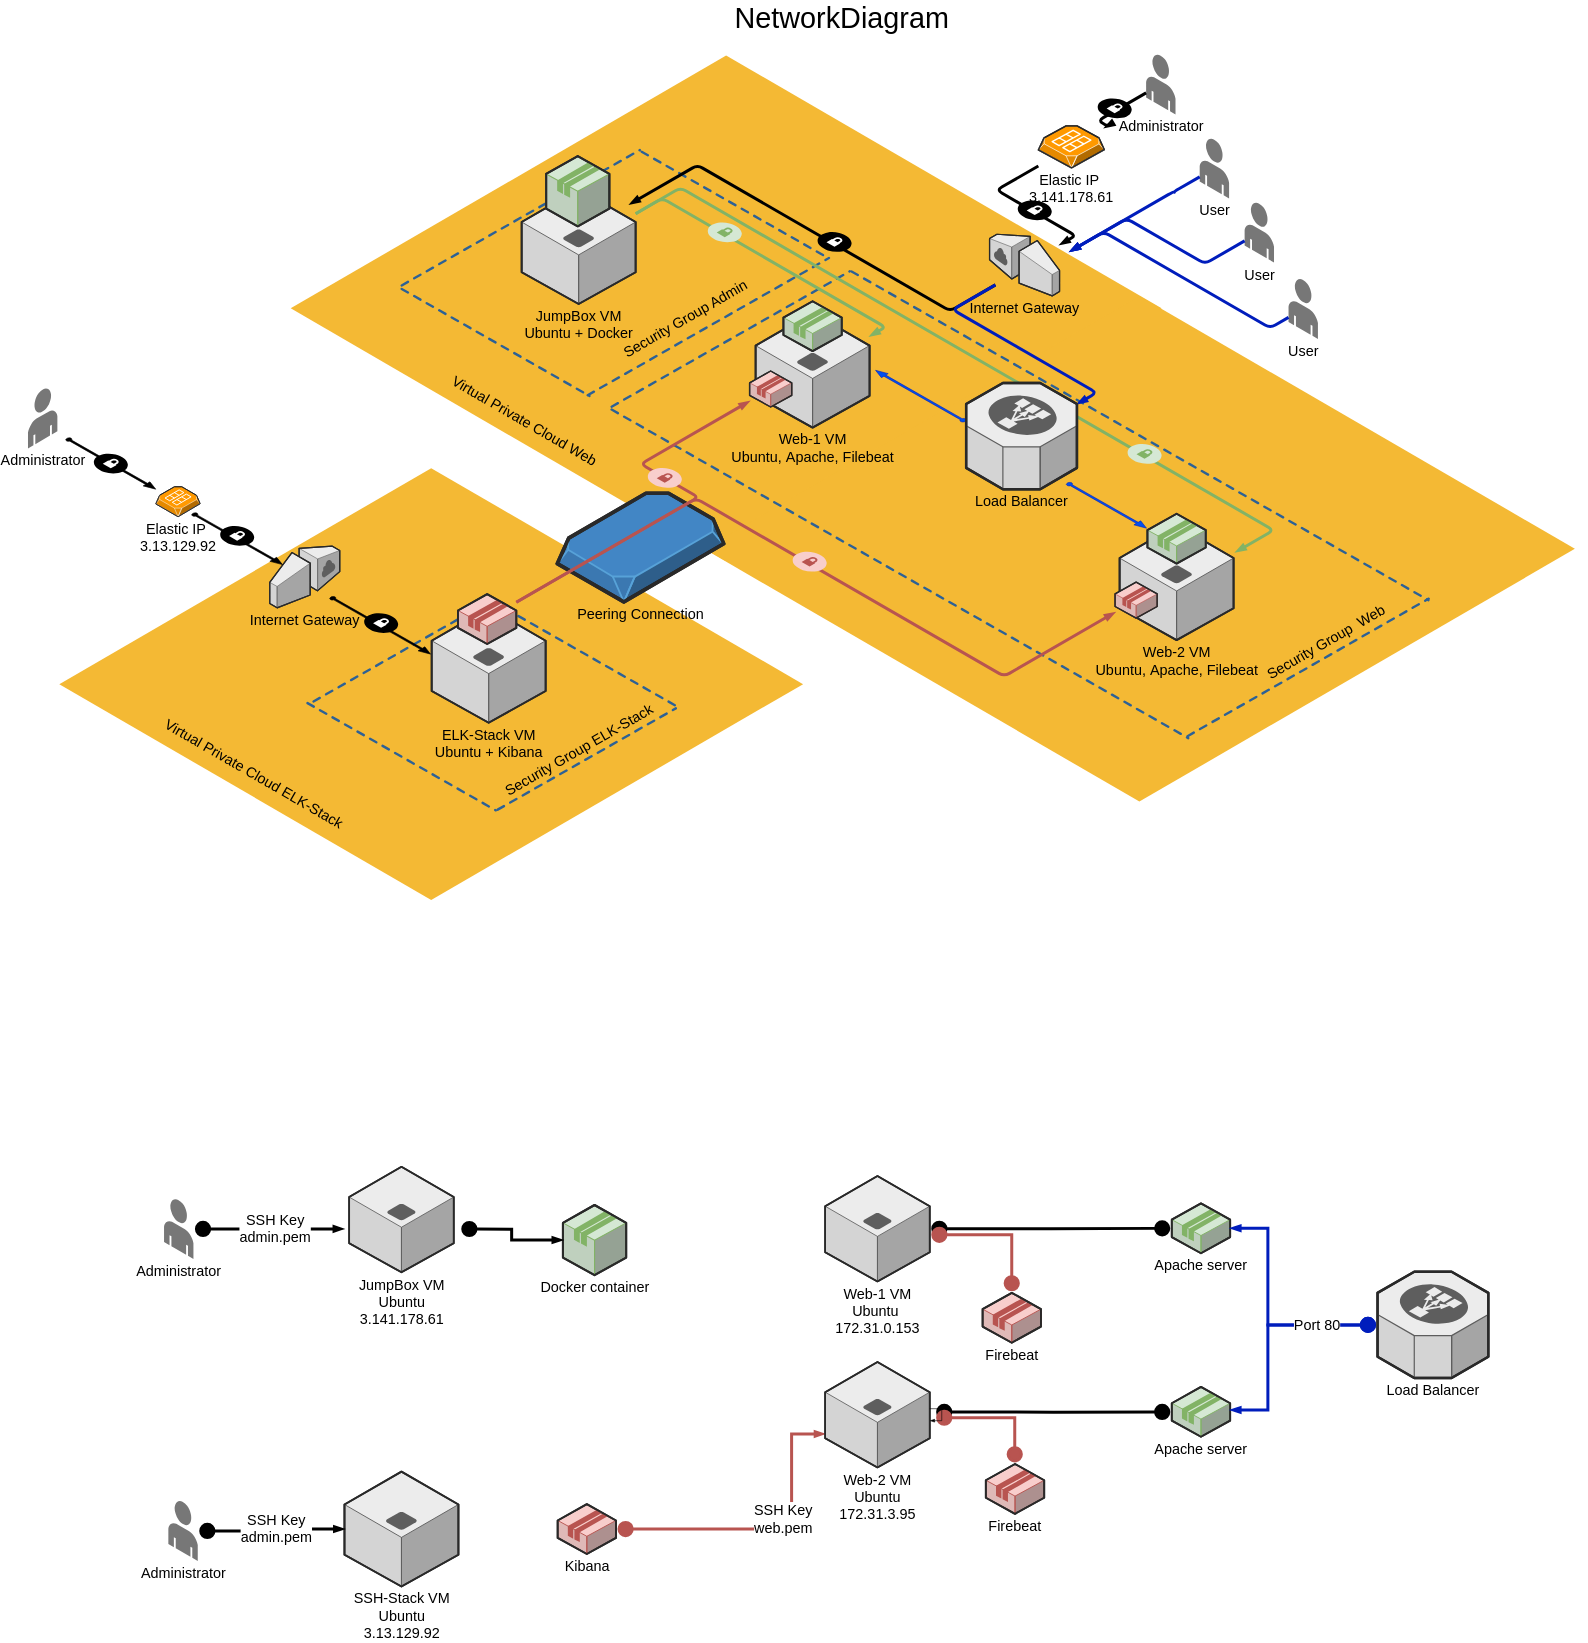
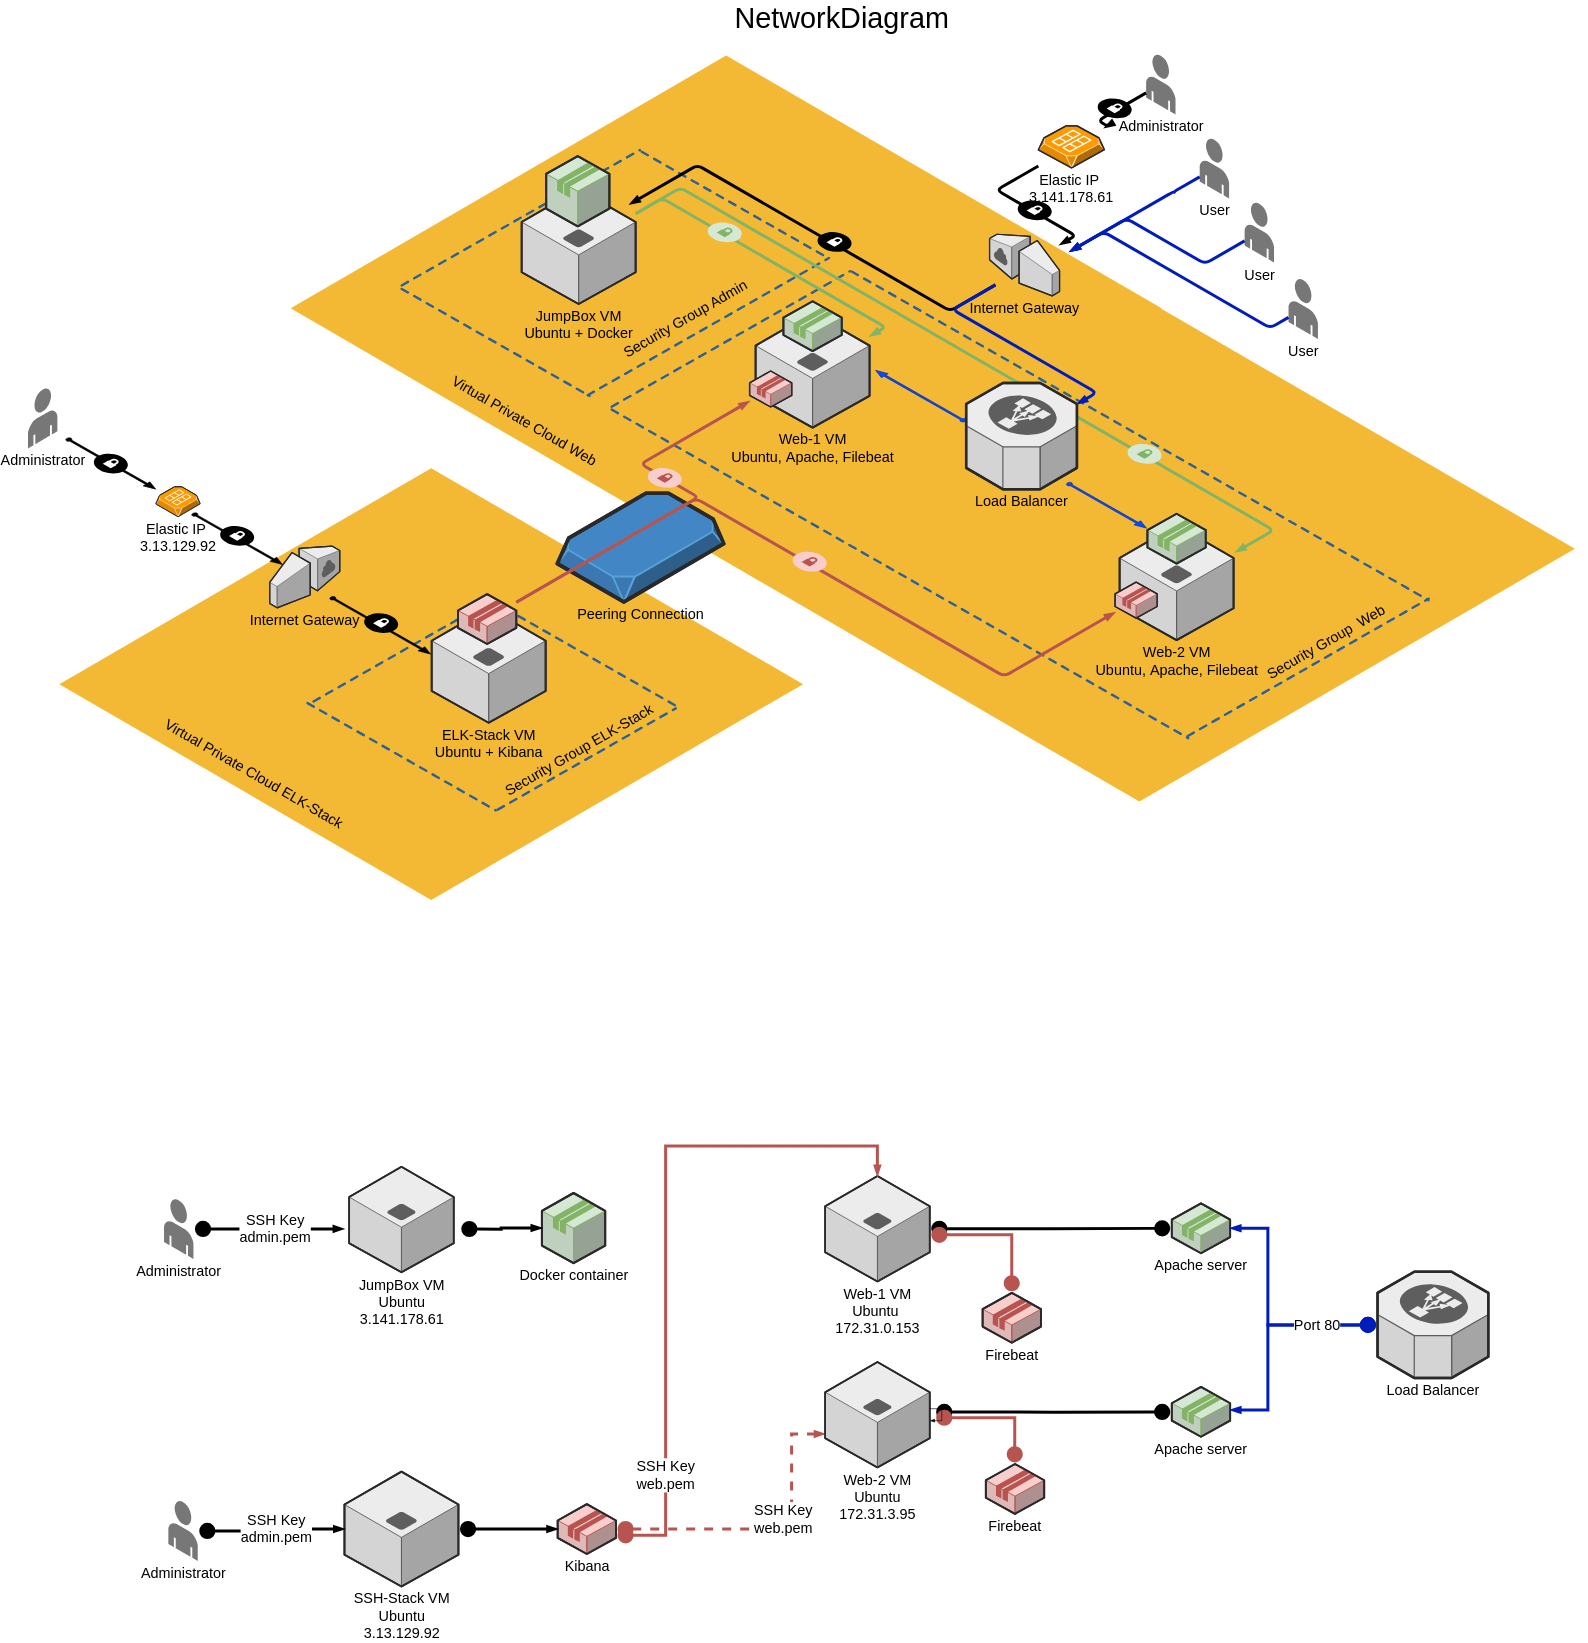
node "Docker container": moved (595, 1240) -> (574, 1228)
edge "Web-1 VM Ubuntu 172.31.0.153" -- "Kibana": added, label "SSH Key web.pem"
edge "SSH-Stack VM Ubuntu 3.13.129.92" -- "Kibana": added
edge "Web-2 VM Ubuntu 172.31.3.95" -- "Kibana": style solid -> dashed
